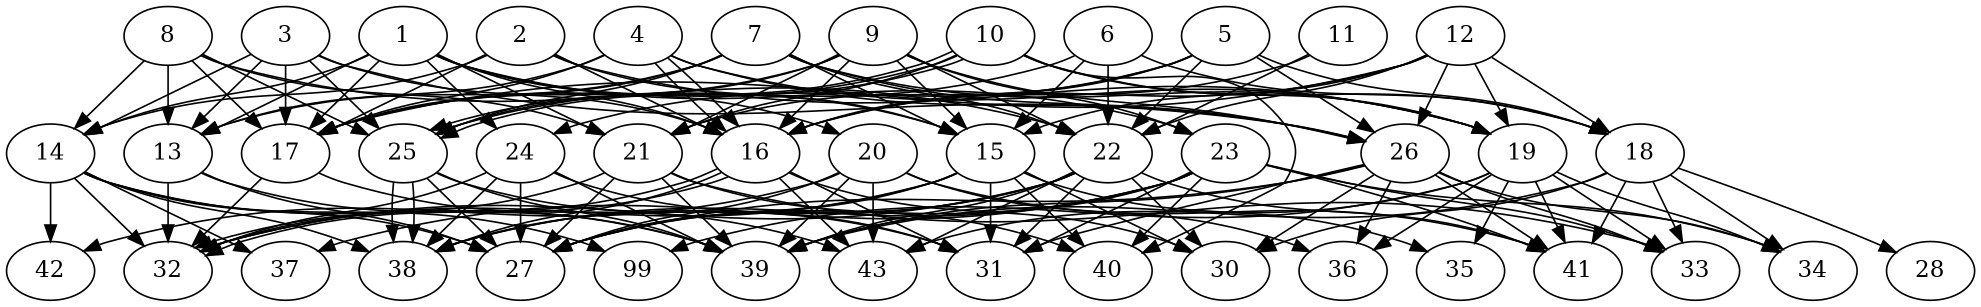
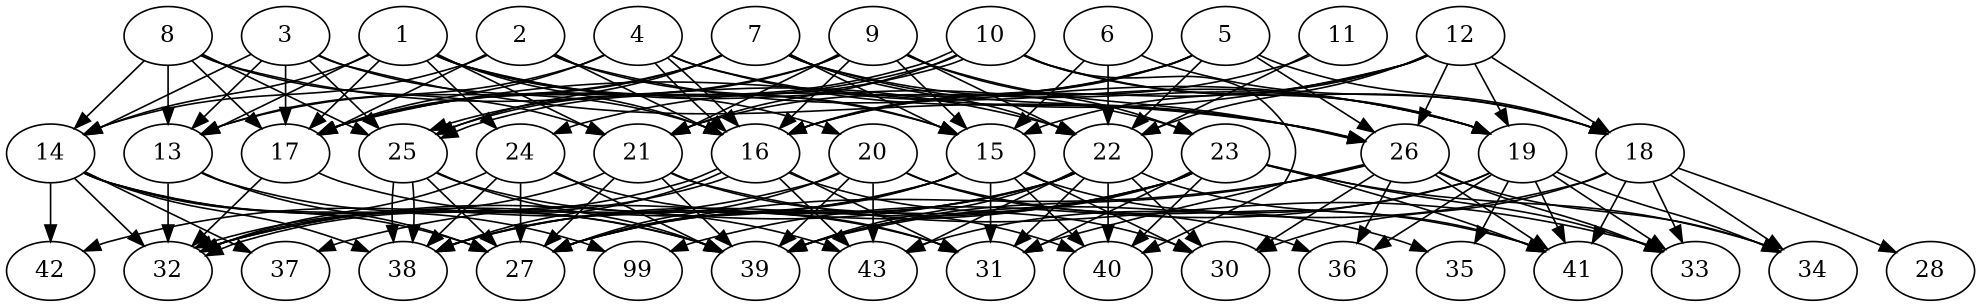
edge "6" -> "25": removed
edge "22" -> "40": added
